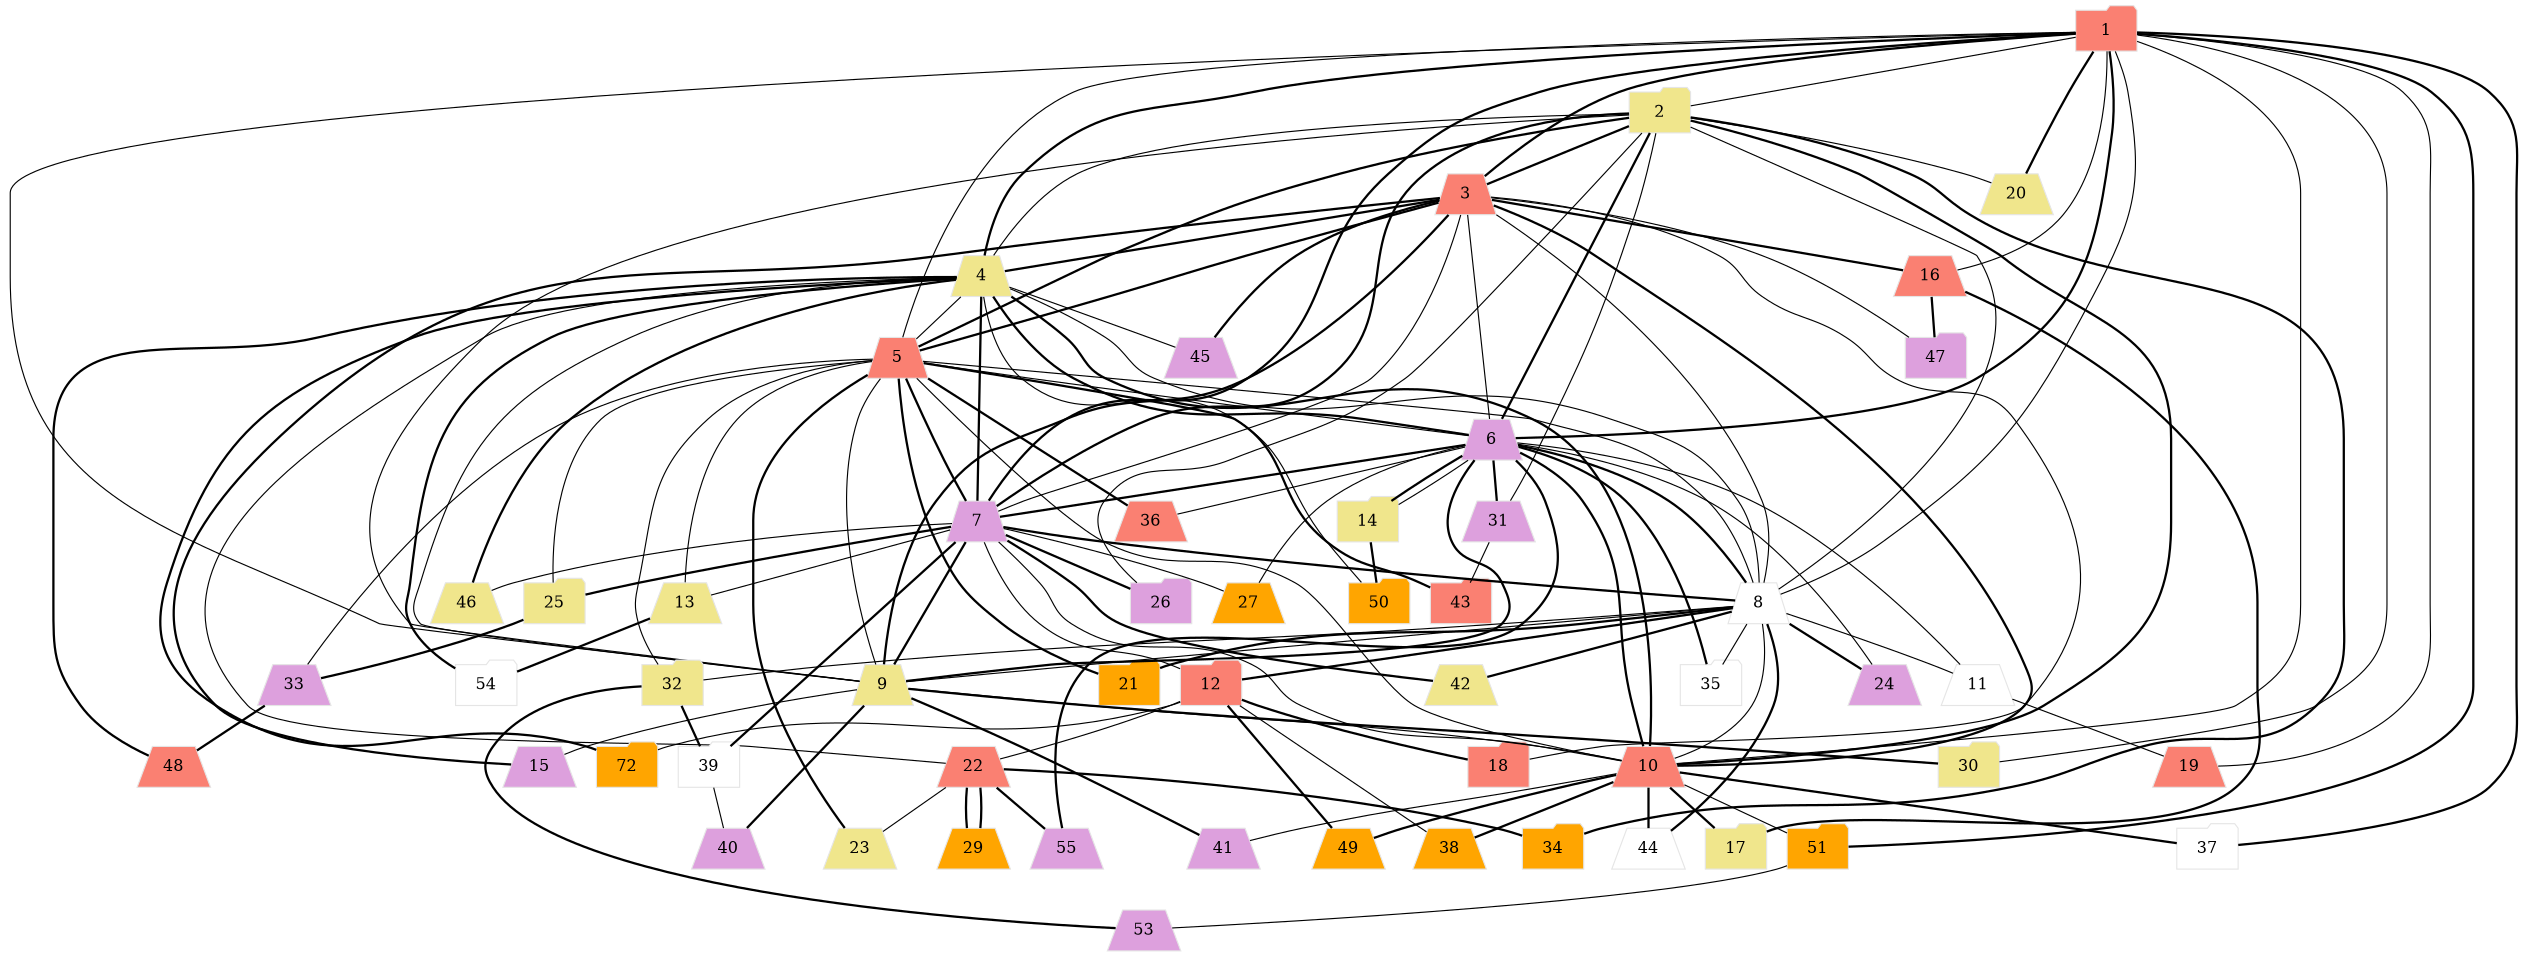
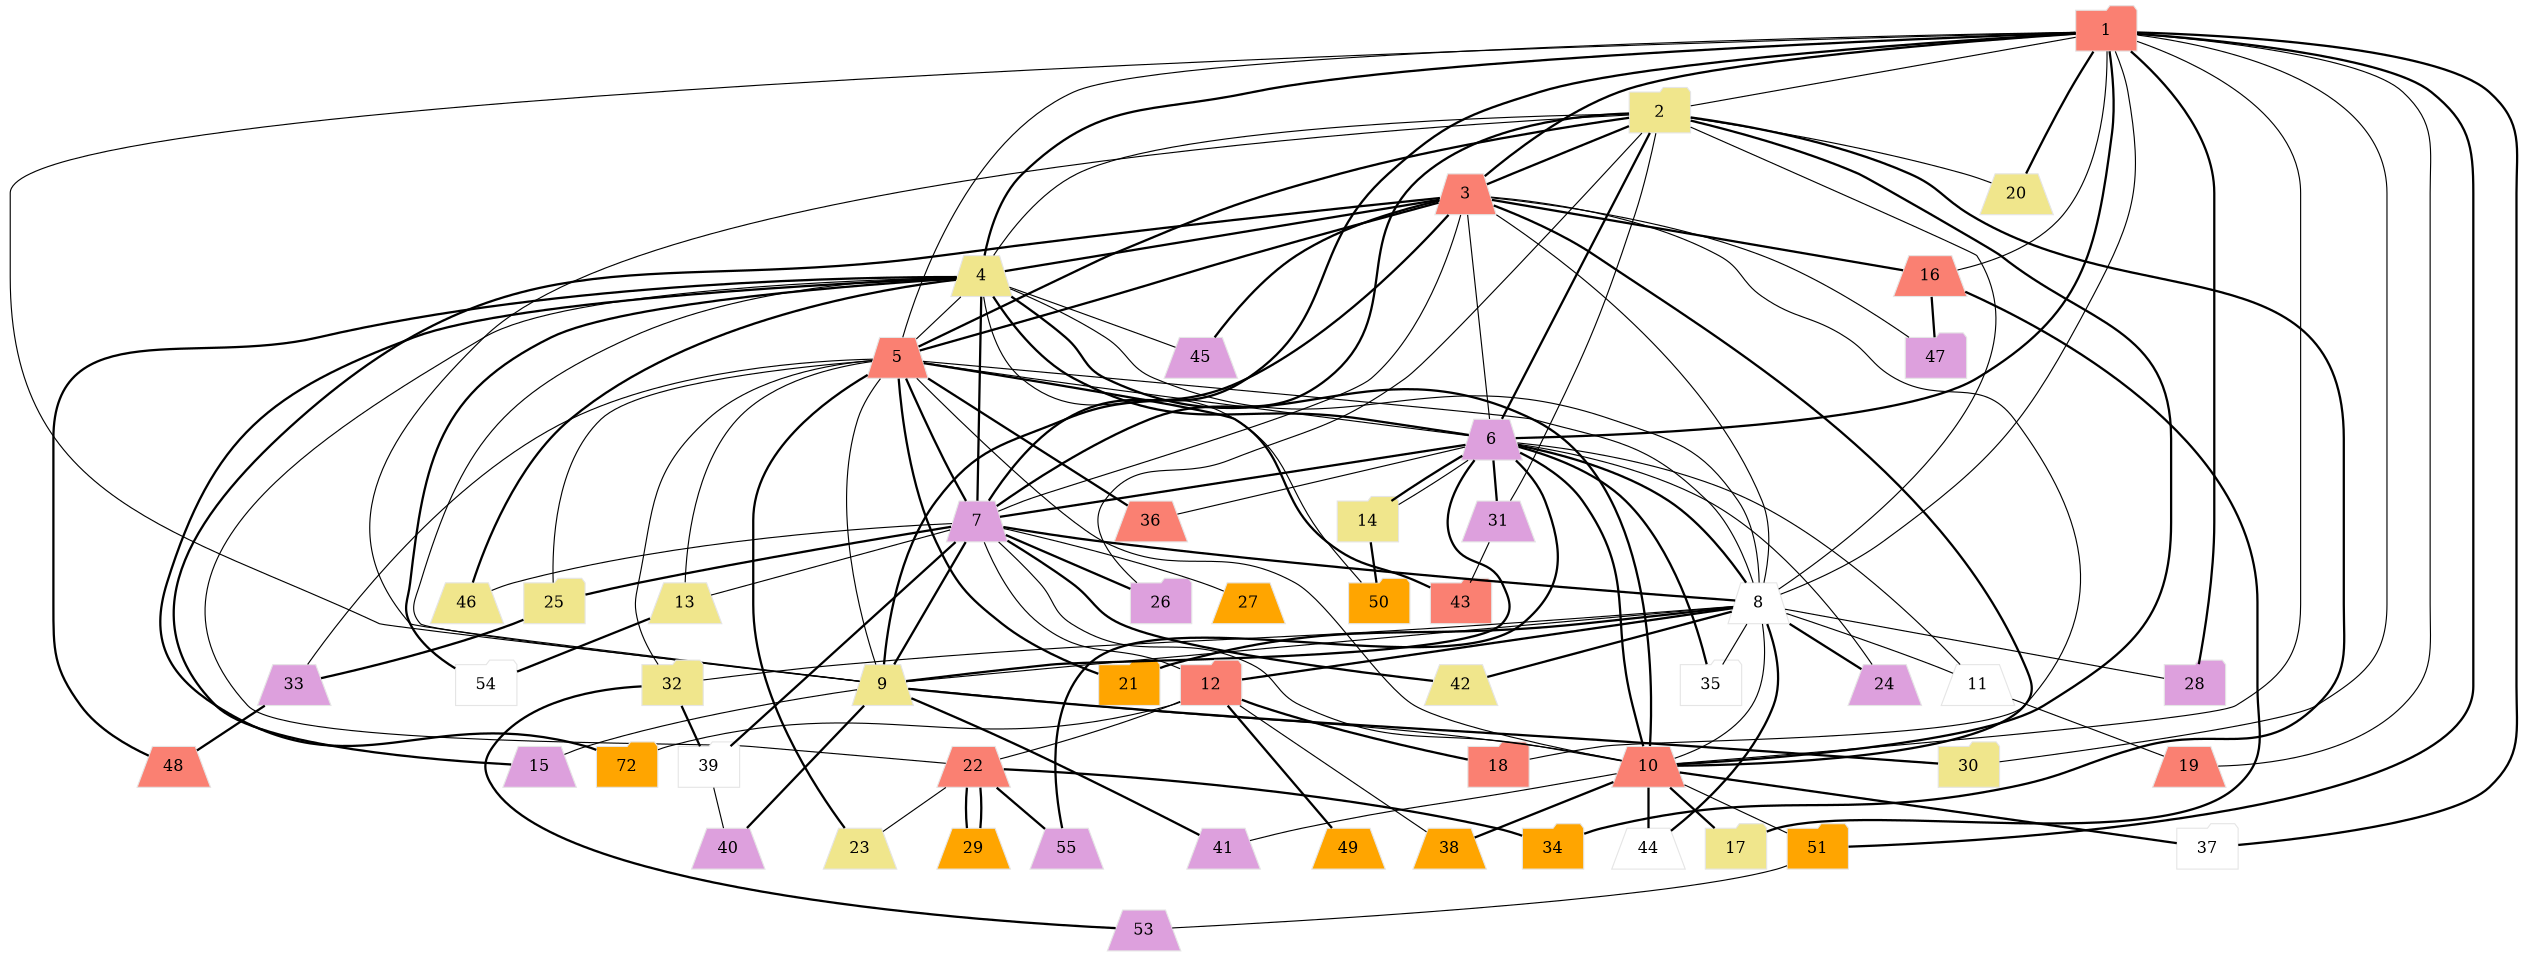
edge "6" -- "27": removed
node "28": added
edge "10" -- "49": removed
